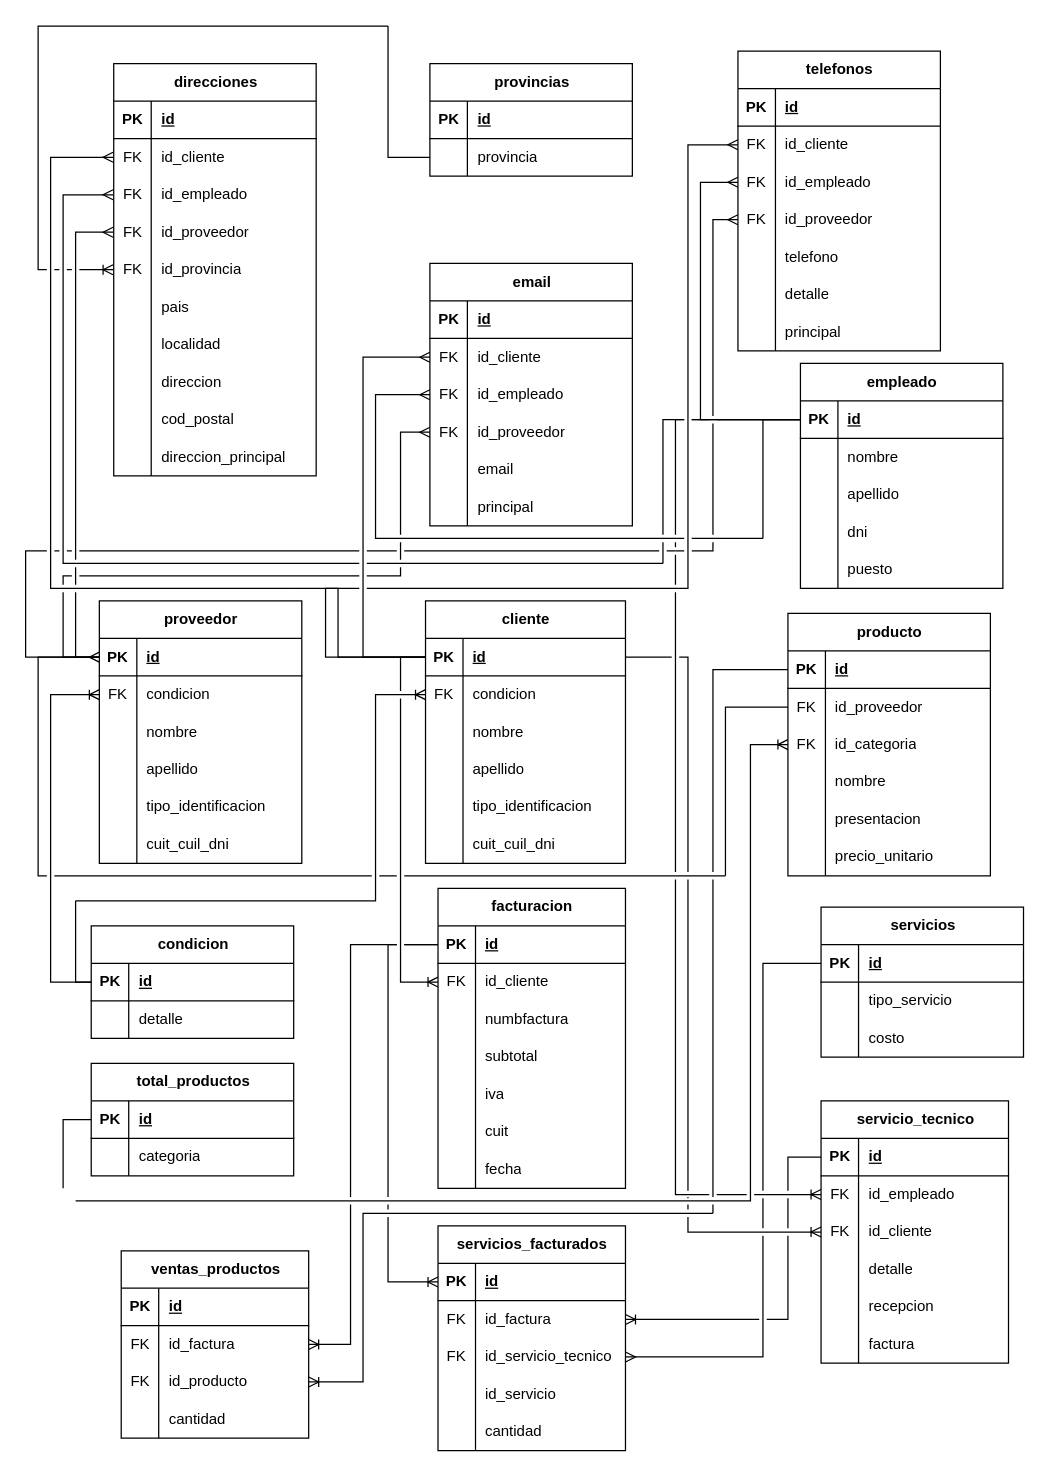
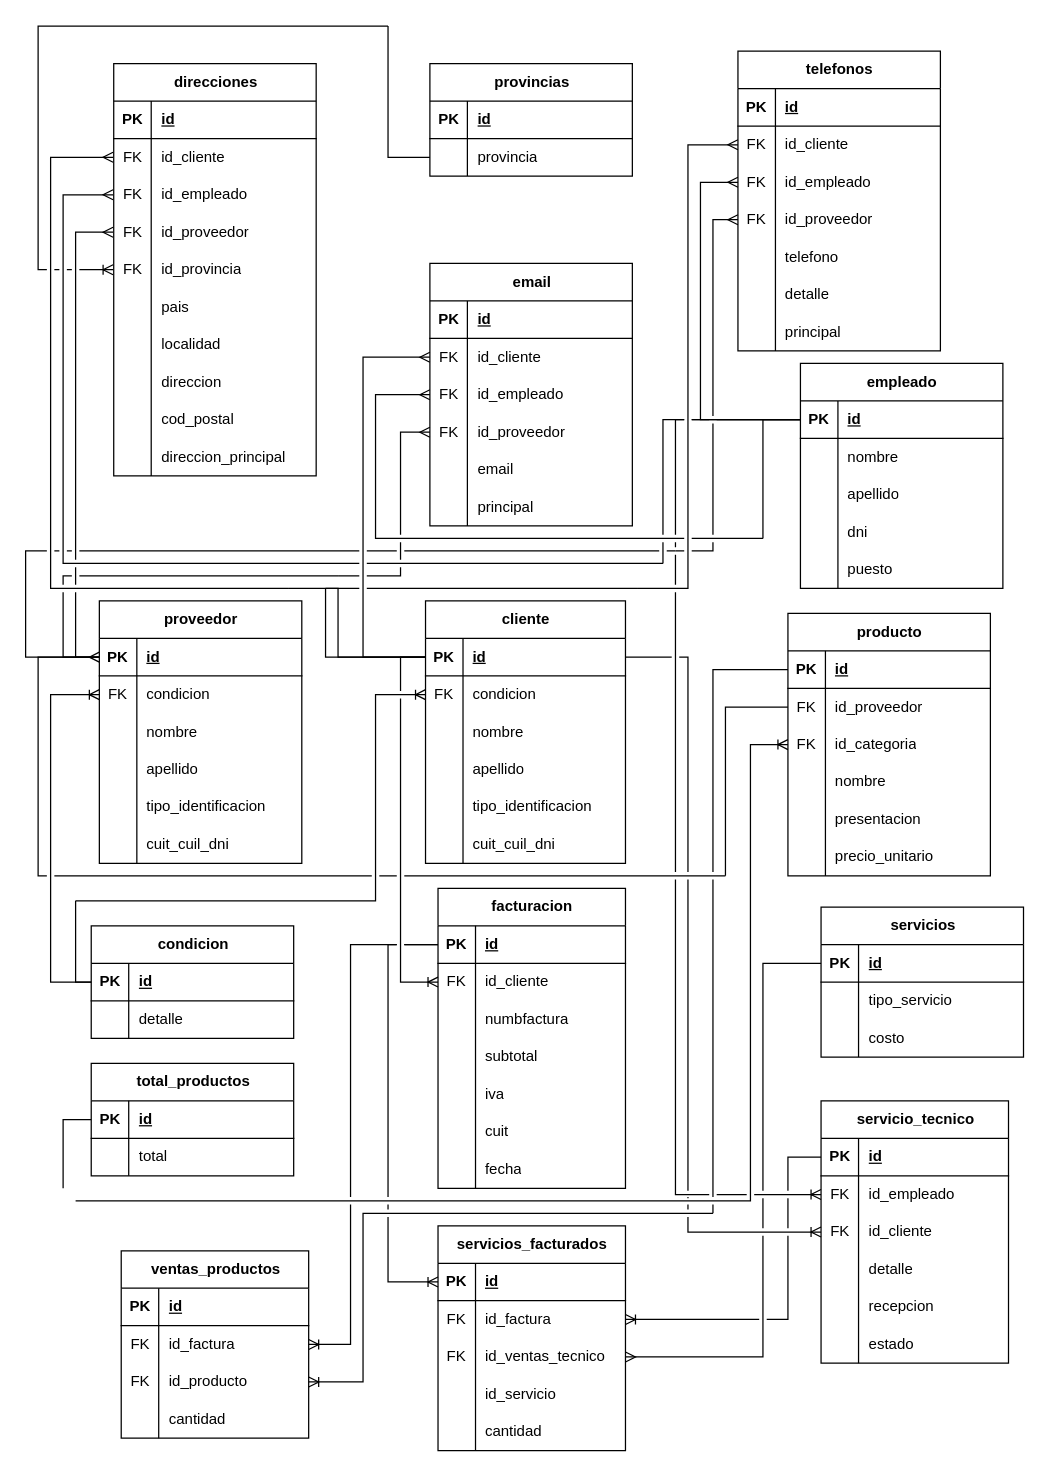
node "categoria": label "categoria" -> "total"
node "factura": label "factura" -> "estado"
node "id_servicio_tecnico": label "id_servicio_tecnico" -> "id_ventas_tecnico"
